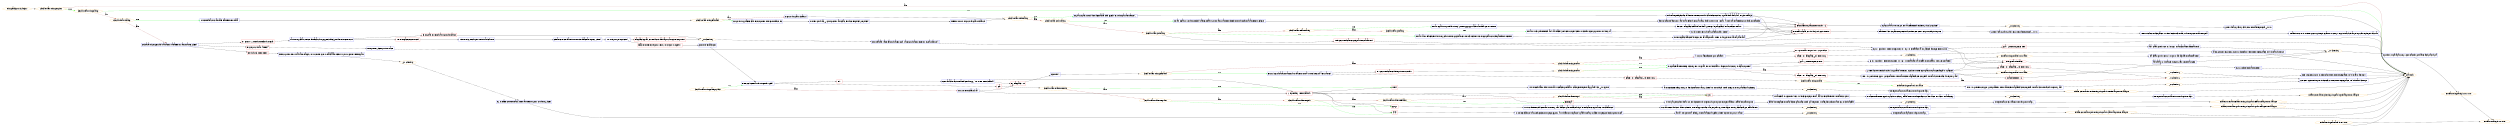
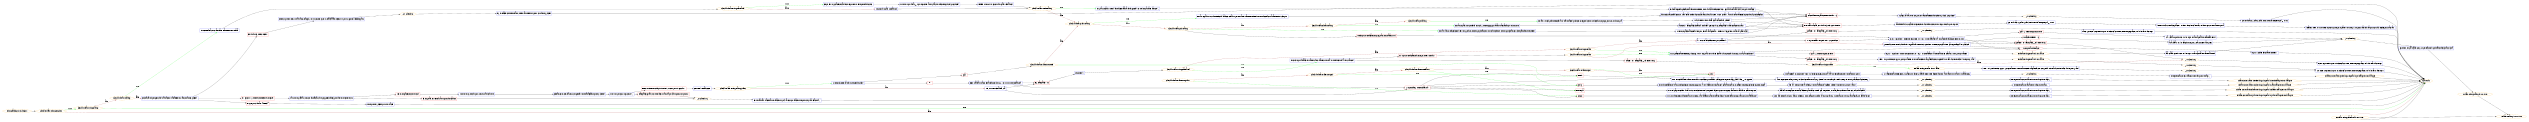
node "дізнатися чи цей файний хлоп може наладнати процес, січеш?": label "дізнатися чи цей файний хлоп може наладнати процес, січеш?" -> "дізнатися чи цей файний стосунків може наладнати процес, січеш?"
edge "для тебе? шозавгодно" -> "ти ше досі йдеш за тою химерною мрією?": now "для тебе? шозавгодно" -> "Check boolean QuincyDatingGuide2"
edge "Check boolean DrifterIntoLettie" -> "Check boolean DrifterIntoArthur": now "Check boolean DrifterIntoLettie" -> "Check boolean ArthurDating"
